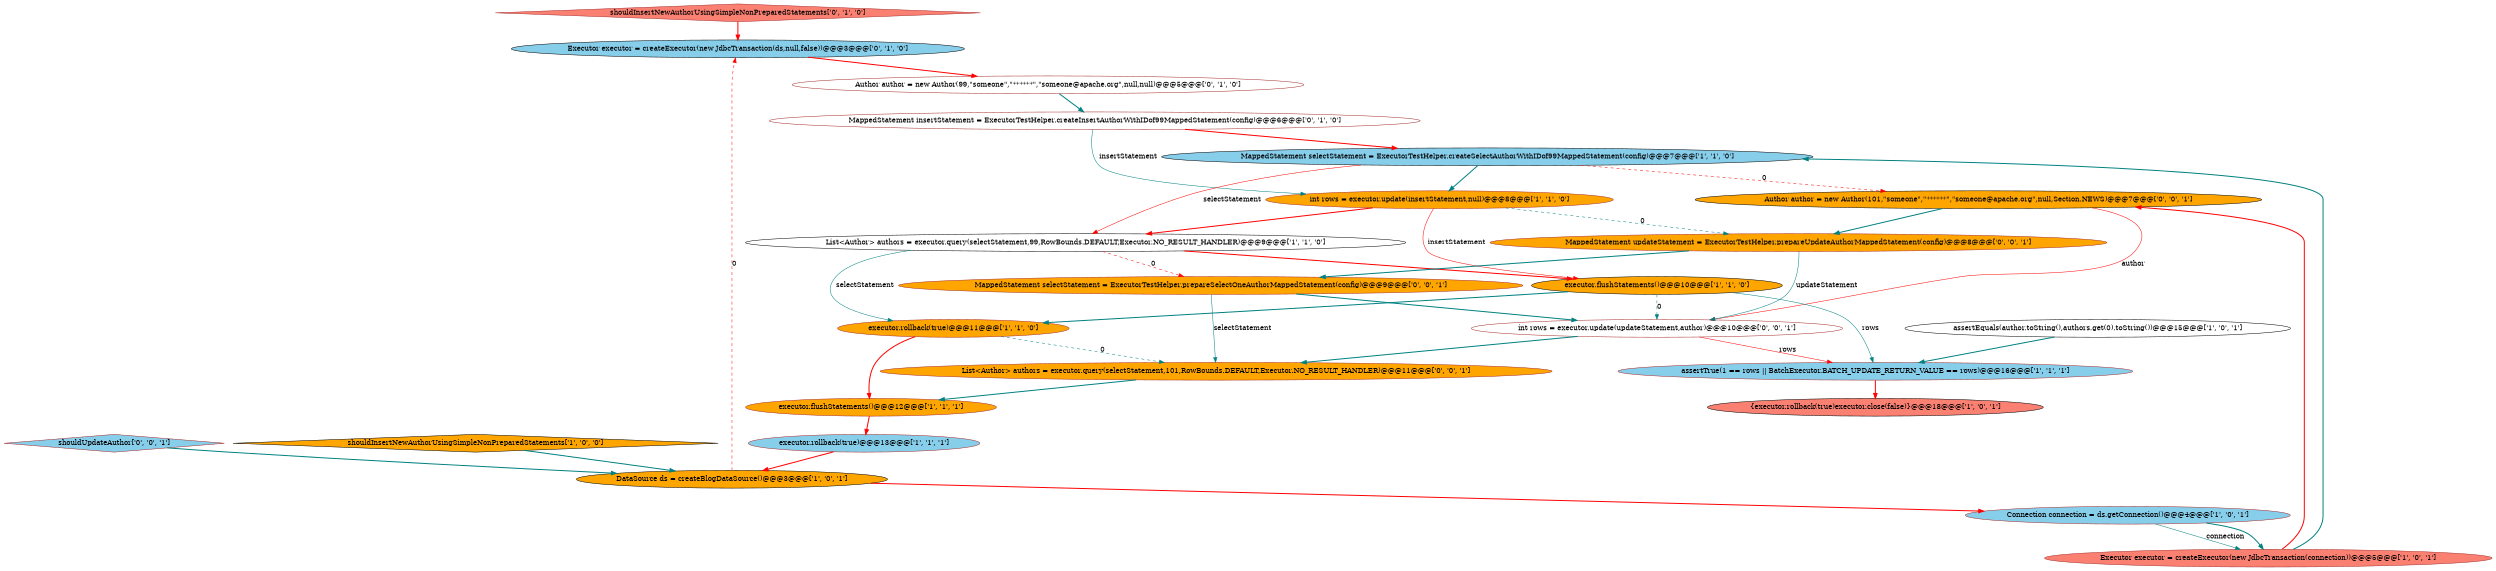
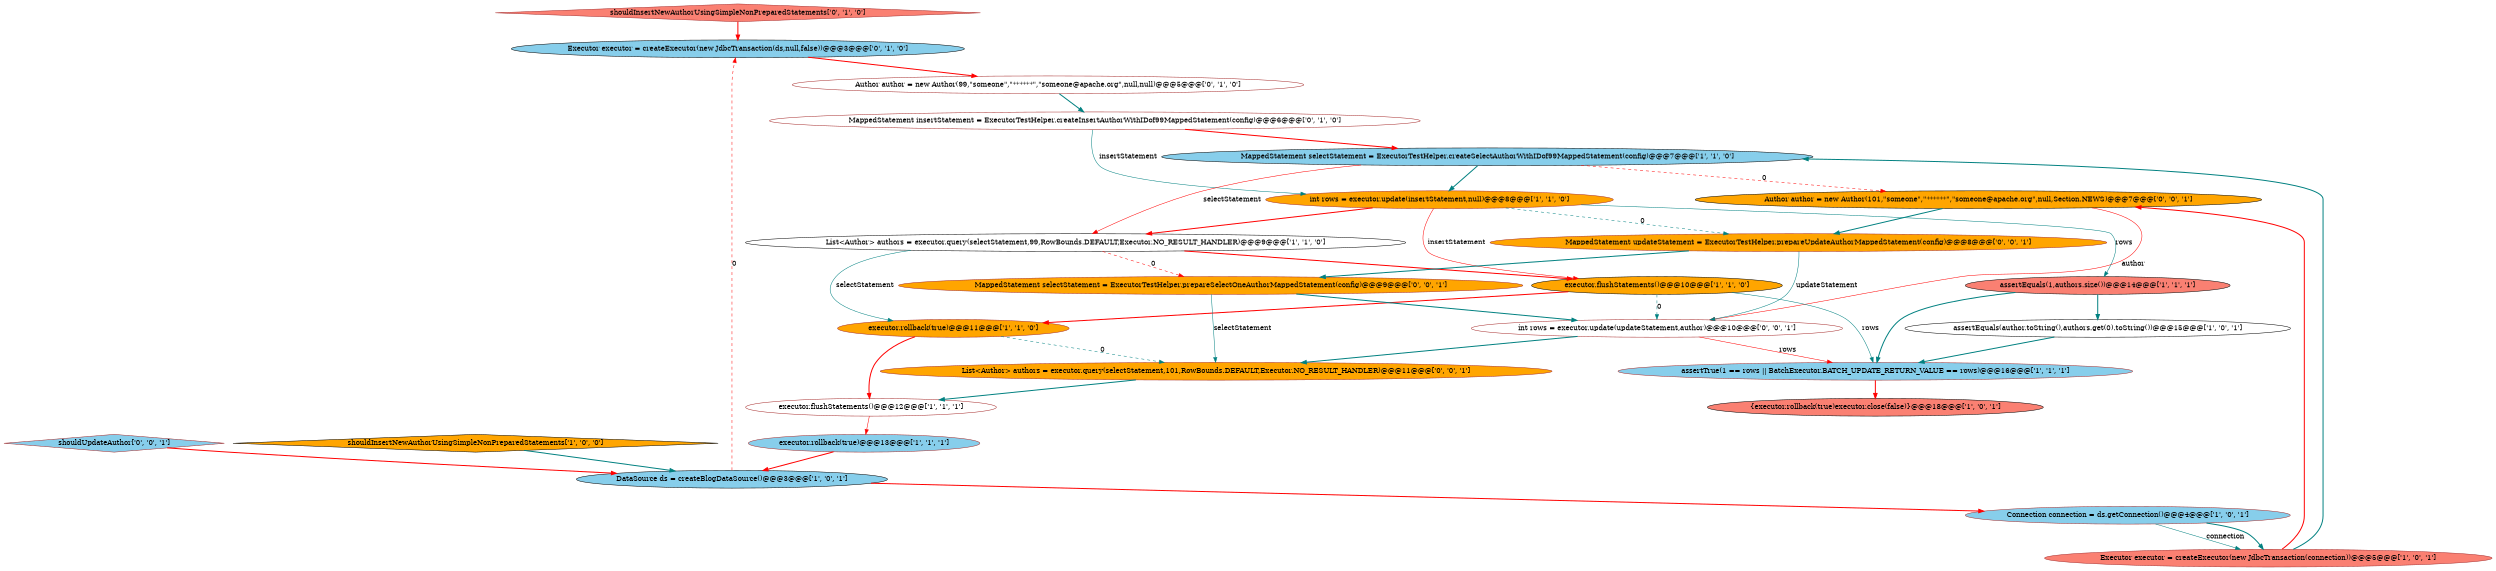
node "assertEquals(1,authors.size())@@@14@@@['1', '1', '1']": added
edge "executor.flushStatements()@@@10@@@['1', '1', '0']" -> "executor.rollback(true)@@@11@@@['1', '1', '0']": color teal -> red
node "executor.flushStatements()@@@12@@@['1', '1', '1']": fillcolor orange -> white
edge "executor.flushStatements()@@@12@@@['1', '1', '1']" -> "executor.rollback(true)@@@13@@@['1', '1', '1']": style bold -> solid
edge "shouldUpdateAuthor['0', '0', '1']" -> "DataSource ds = createBlogDataSource()@@@3@@@['1', '0', '1']": color teal -> red
node "DataSource ds = createBlogDataSource()@@@3@@@['1', '0', '1']": fillcolor orange -> skyblue
